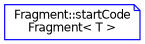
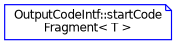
node "Fragment::startCode Fragment< T >": label "Fragment::startCode Fragment< T >" -> "OutputCodeIntf::startCode Fragment< T >"
